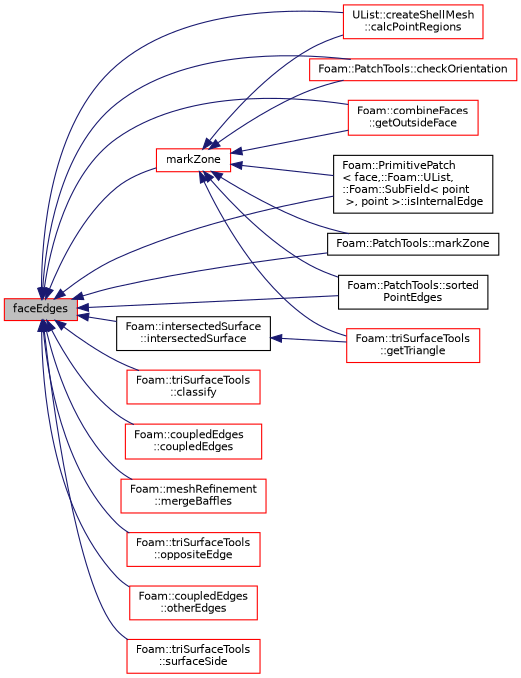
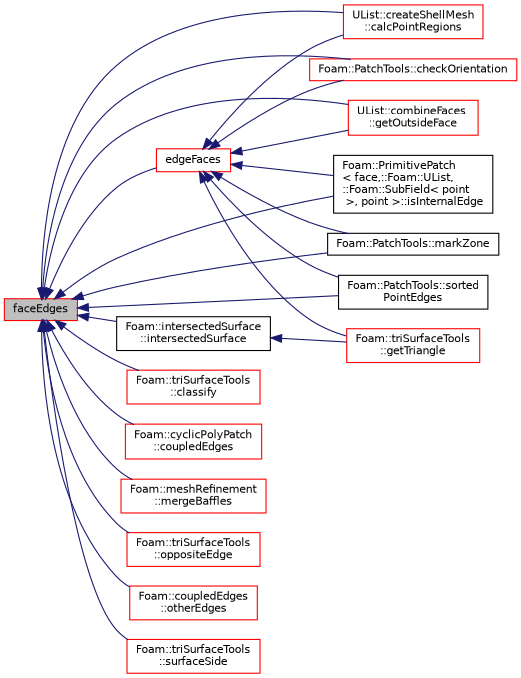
node "Foam::combineFaces ::getOutsideFace": label "Foam::combineFaces ::getOutsideFace" -> "UList::combineFaces ::getOutsideFace"
node "markZone": label "markZone" -> "edgeFaces"
node "Foam::coupledEdges ::coupledEdges": label "Foam::coupledEdges ::coupledEdges" -> "Foam::cyclicPolyPatch ::coupledEdges"
